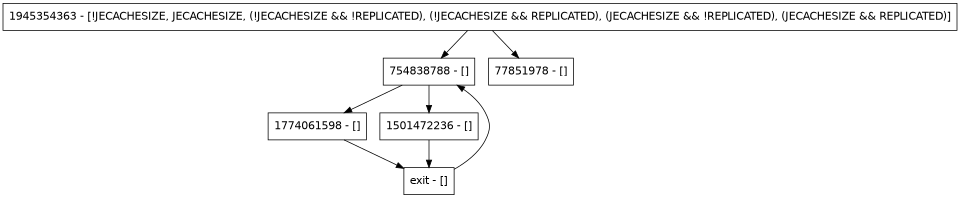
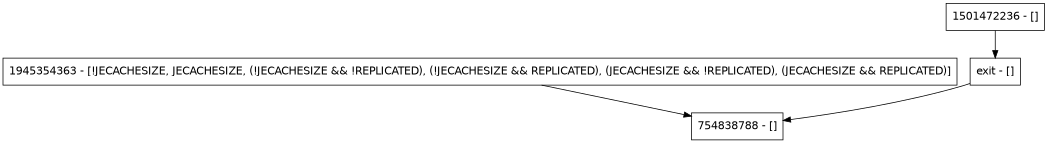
node "77851978 - []": removed
edge "754838788 - []" -> "1501472236 - []": removed
node "1774061598 - []": removed
